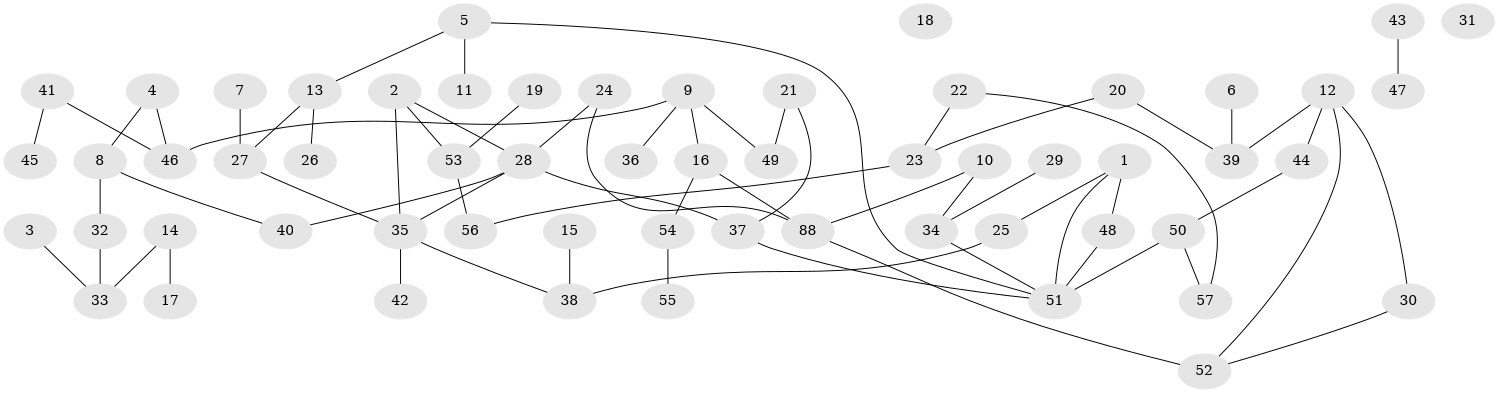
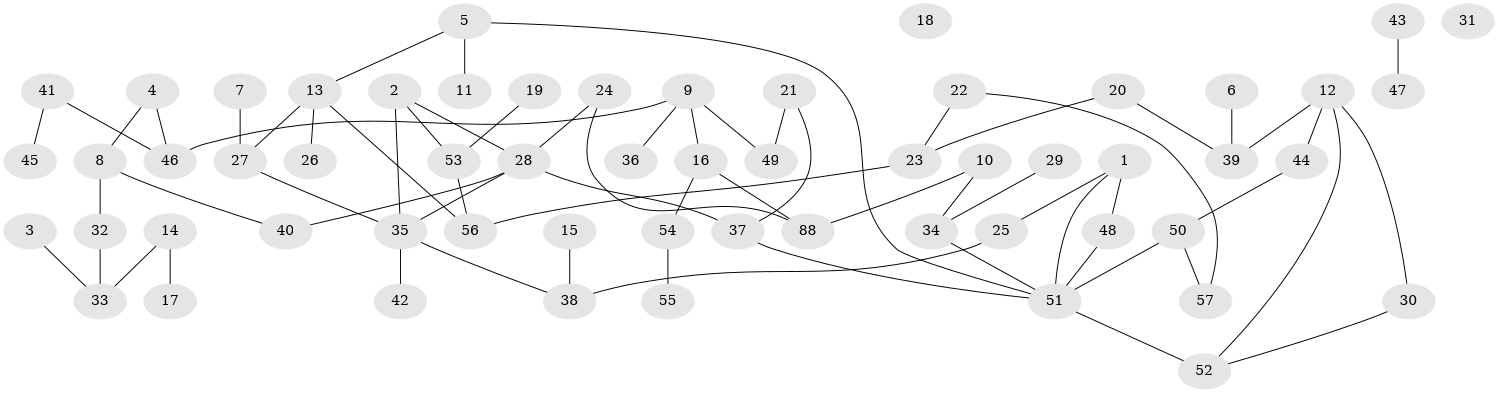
edge "13" -- "56": added
edge "88" -- "52": now "51" -- "52"
